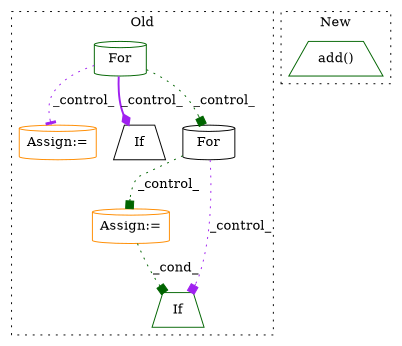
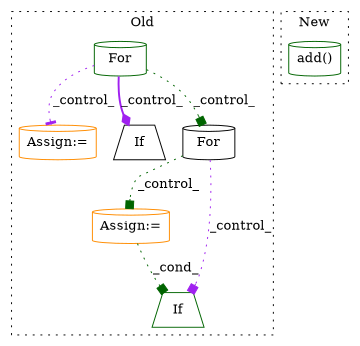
node "add()": shape trapezium -> cylinder
